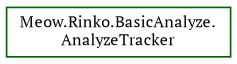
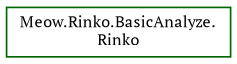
node "Meow.Rinko.BasicAnalyze. AnalyzeTracker": label "Meow.Rinko.BasicAnalyze. AnalyzeTracker" -> "Meow.Rinko.BasicAnalyze. Rinko"
